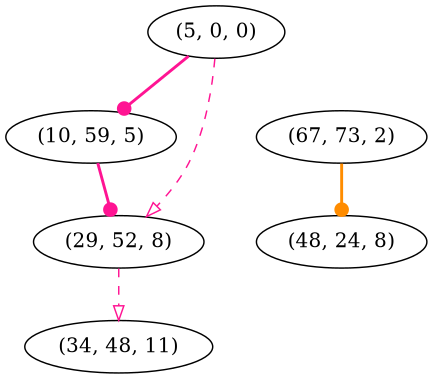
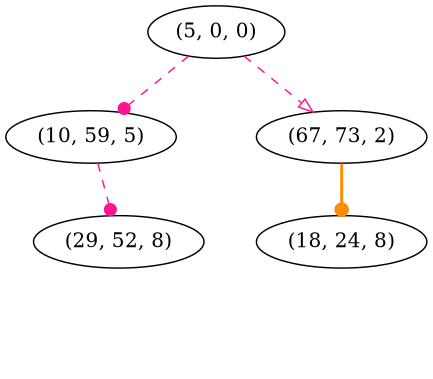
edge "(5, 0, 0)" -> "(10, 59, 5)": style bold -> dashed
edge "(5, 0, 0)" -> "(29, 52, 8)": now "(5, 0, 0)" -> "(67, 73, 2)"
edge "(10, 59, 5)" -> "(29, 52, 8)": style bold -> dashed
node "(48, 24, 8)": label "(48, 24, 8)" -> "(18, 24, 8)"
node "(34, 48, 11)": removed
